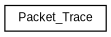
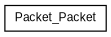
node "Packet_Trace": label "Packet_Trace" -> "Packet_Packet"
